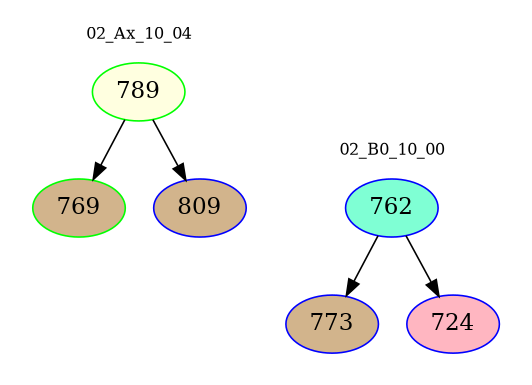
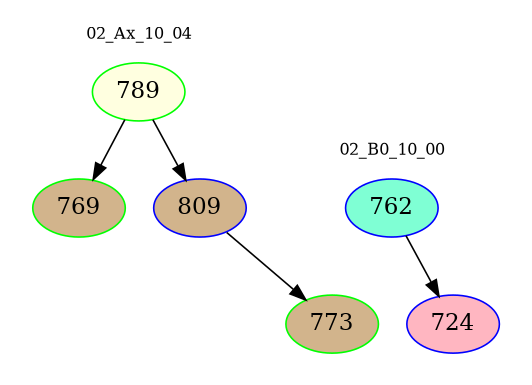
edge "762" -> "773": now "809" -> "773"
node "773": color blue -> green
